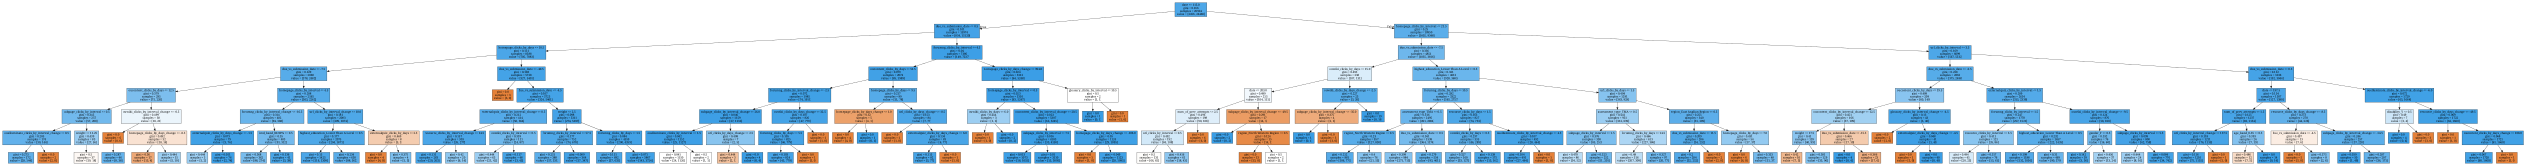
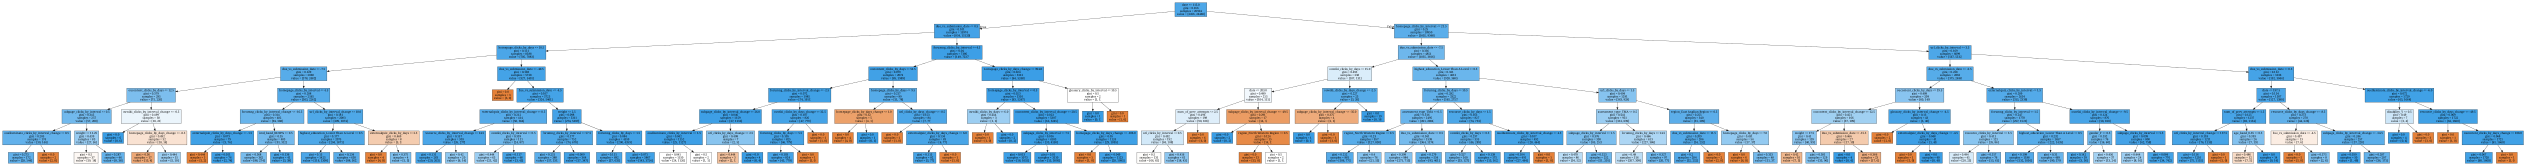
node "gini = 0.0 samples = 6 value = [0, 6]": fillcolor #e58139ff -> #399de5ff
edge "gini = 0.0 samples = 6 value = [0, 6]" -> "gini = 0.287 samples = 46 value = [8, 38]": now "weight <= 11.25 gini = 0.439 samples = 83 value = [27, 56]" -> "gini = 0.287 samples = 46 value = [8, 38]"
node "gini = 0.444 samples = 3 value = [1, 2]": fillcolor #399de57f -> #e58139ff
